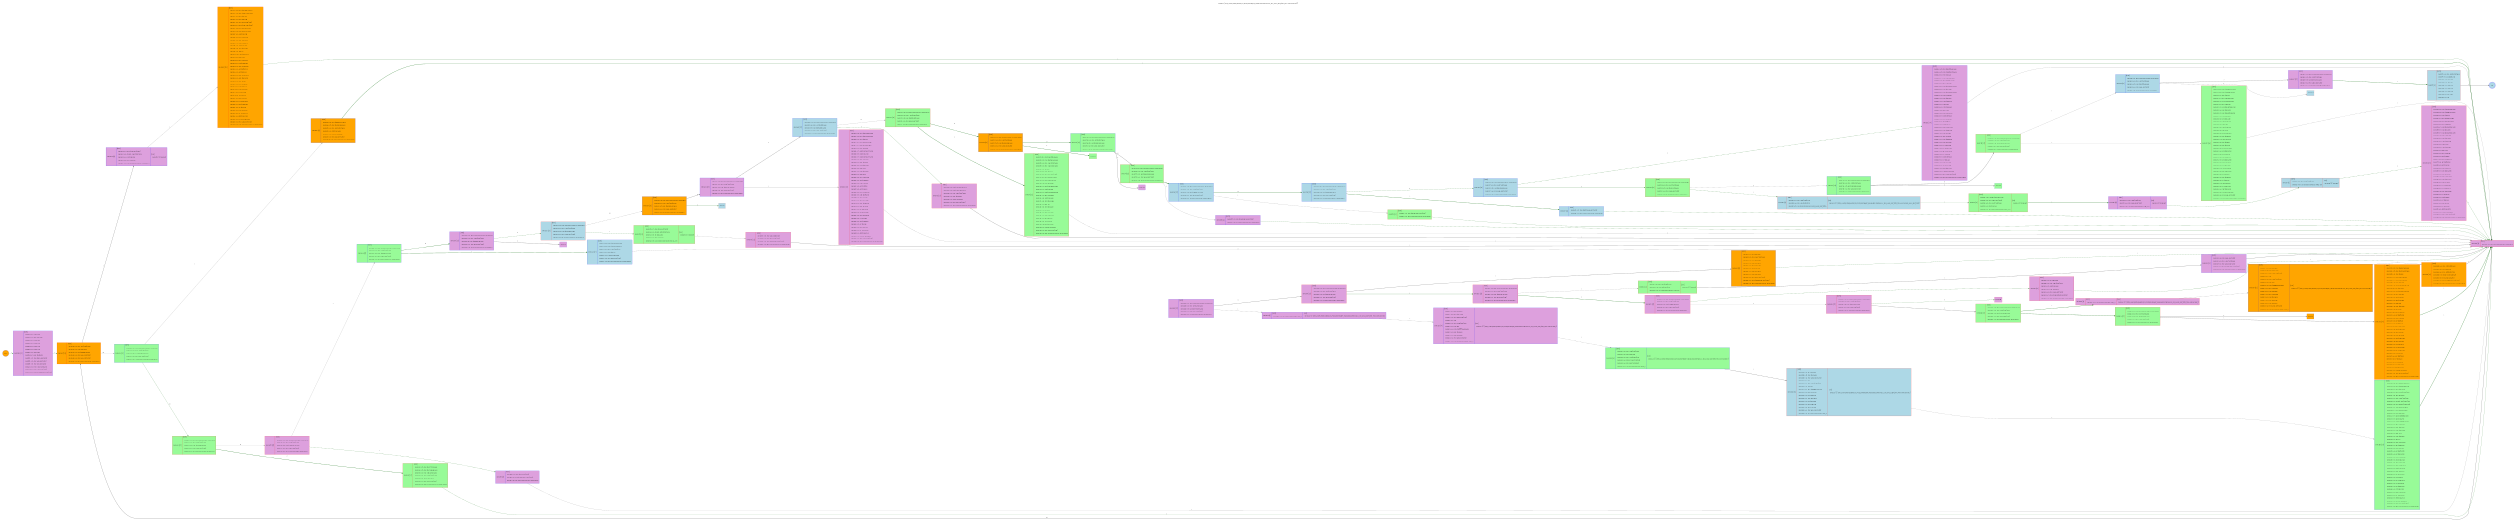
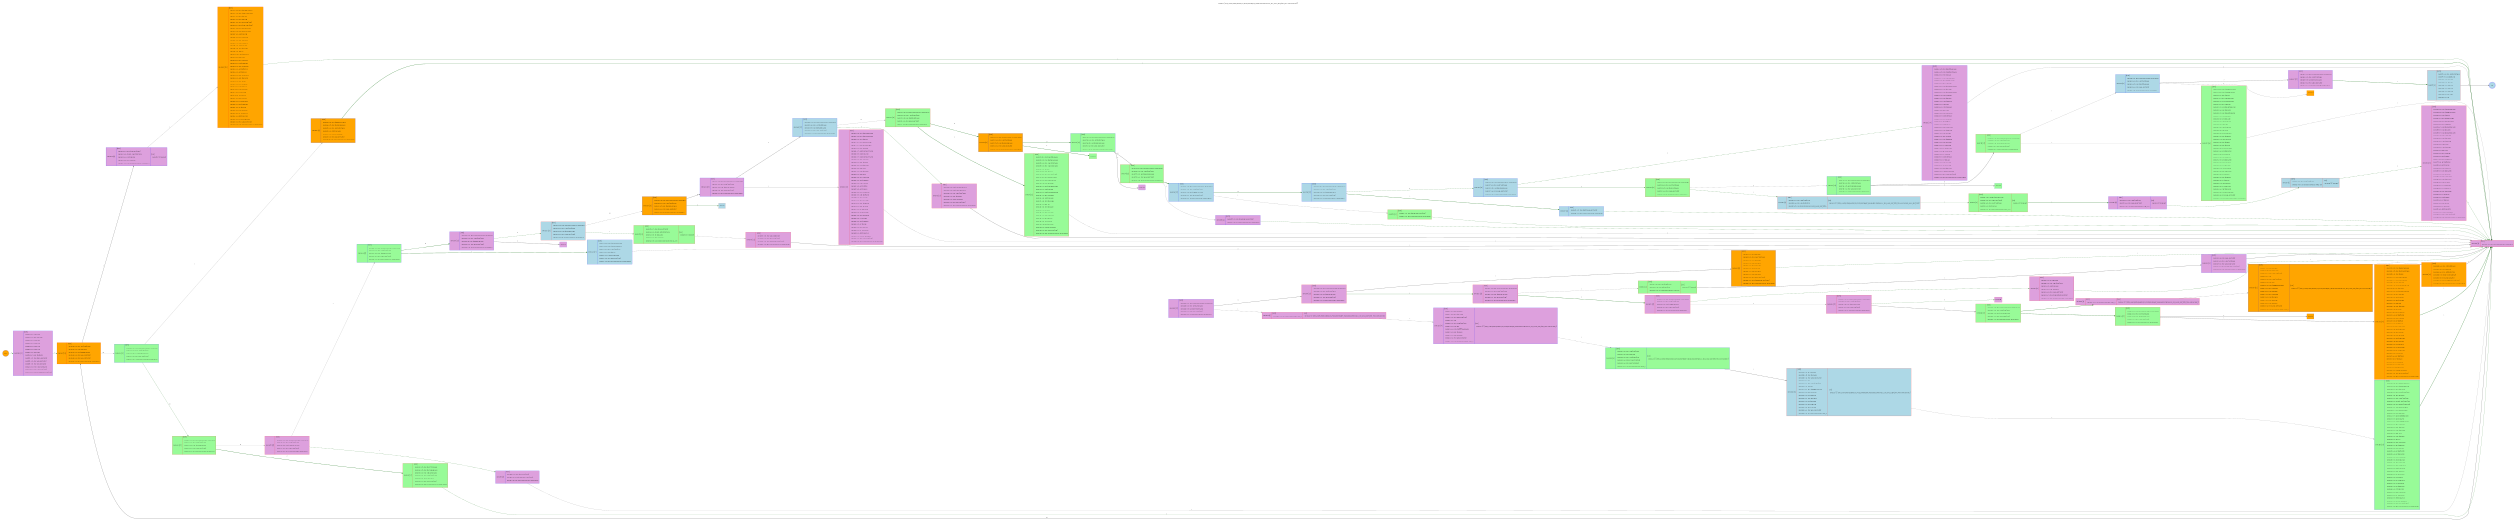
node "0x40203f": fillcolor lightblue -> orange
node "0x401d0b [5]": color blue -> red
